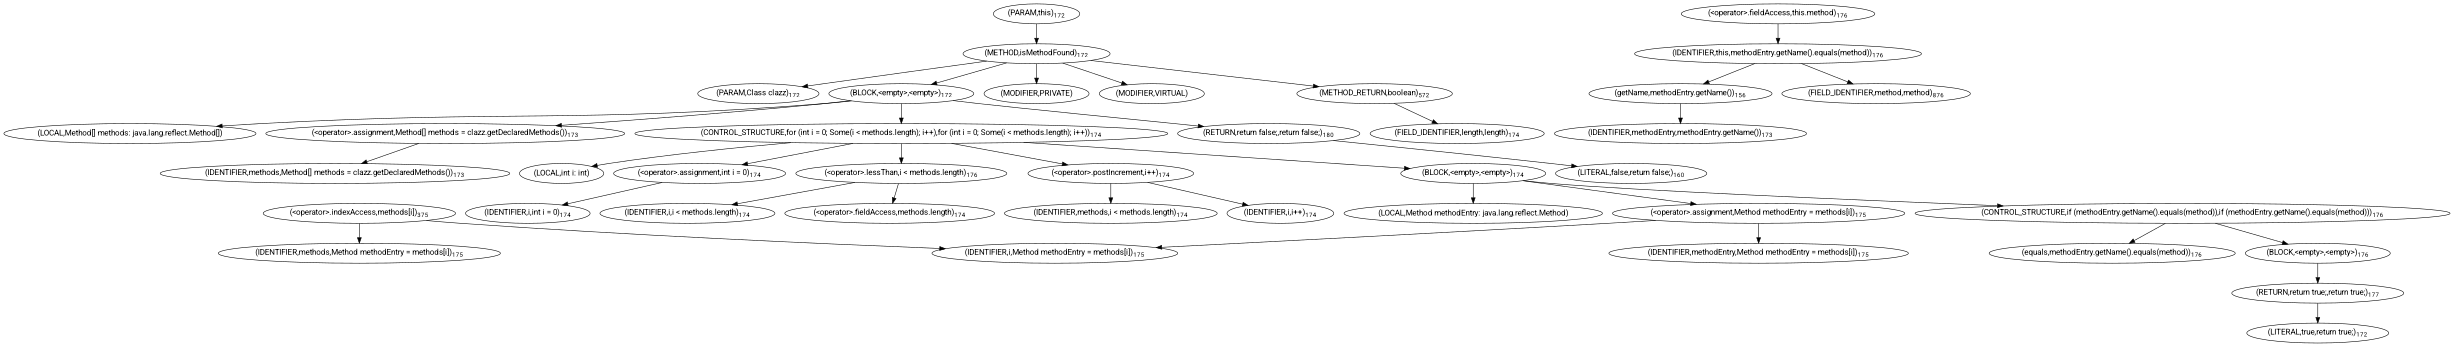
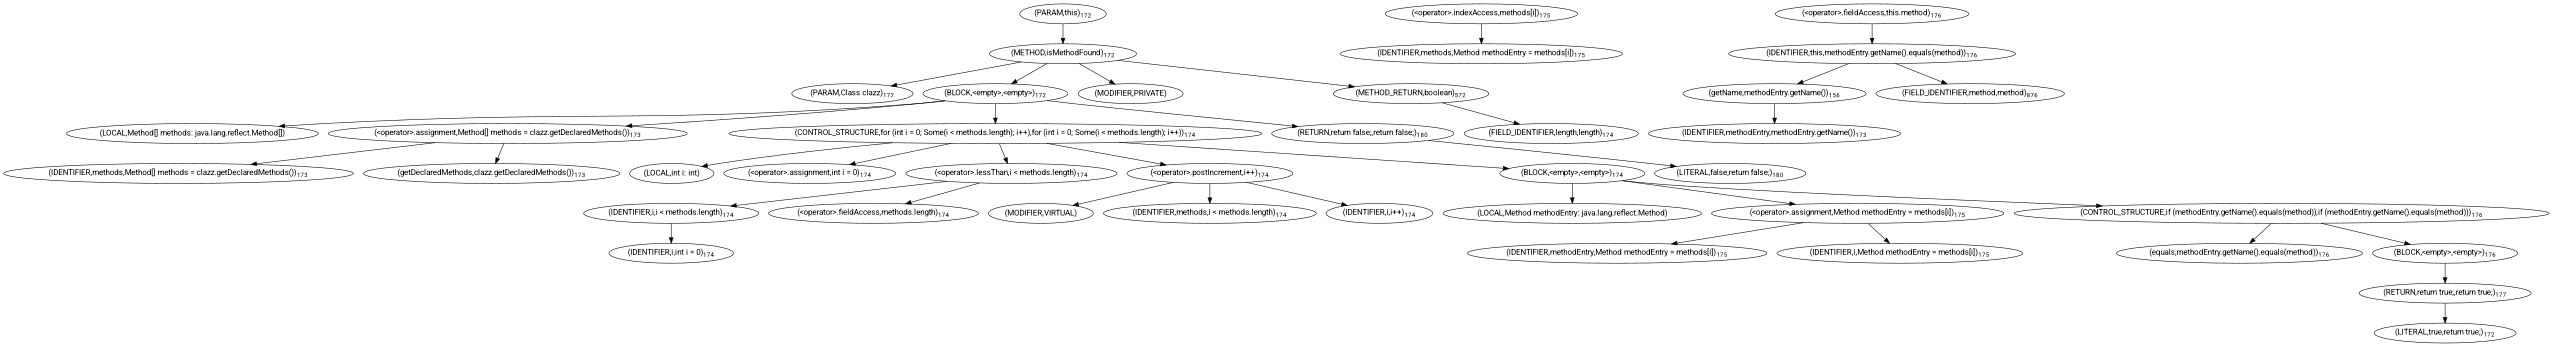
edge "(METHOD,isMethodFound)" -> "(MODIFIER,VIRTUAL)": now "(<operator>.postIncrement,i++)" -> "(MODIFIER,VIRTUAL)"
node "(getDeclaredMethods,clazz.getDeclaredMethods())": added
node "(<operator>.lessThan,i < methods.length)": text "176" -> "174"
node "(LITERAL,false,return false;)": text "160" -> "180"
edge "(<operator>.assignment,int i = 0)" -> "(IDENTIFIER,i,int i = 0)": now "(IDENTIFIER,i,i < methods.length)" -> "(IDENTIFIER,i,int i = 0)"
node "(<operator>.indexAccess,methods[i])": text "375" -> "175"
edge "(<operator>.indexAccess,methods[i])" -> "(IDENTIFIER,i,Method methodEntry = methods[i])": removed
